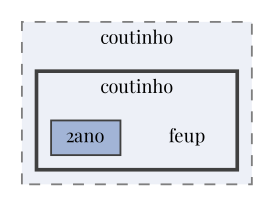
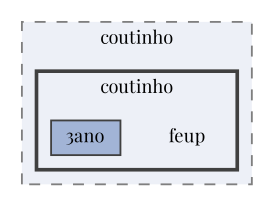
node "2ano": label "2ano" -> "3ano"
